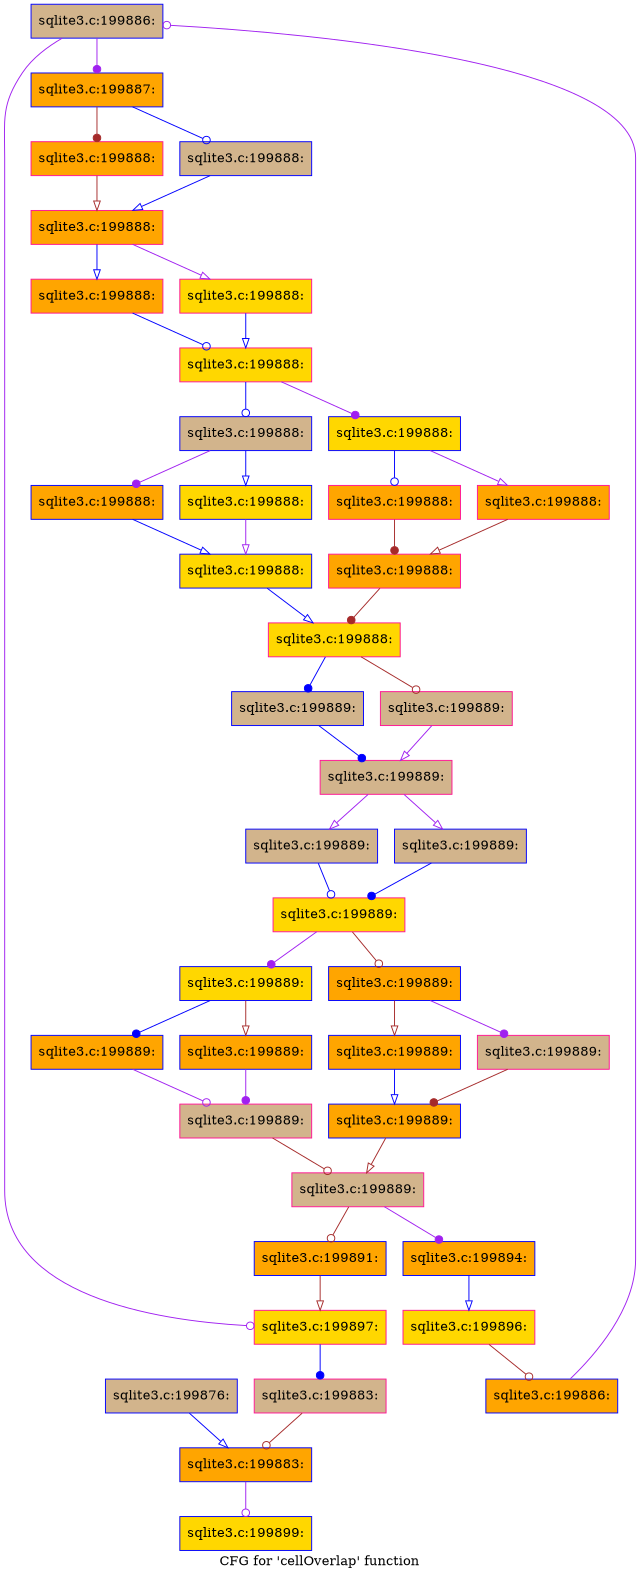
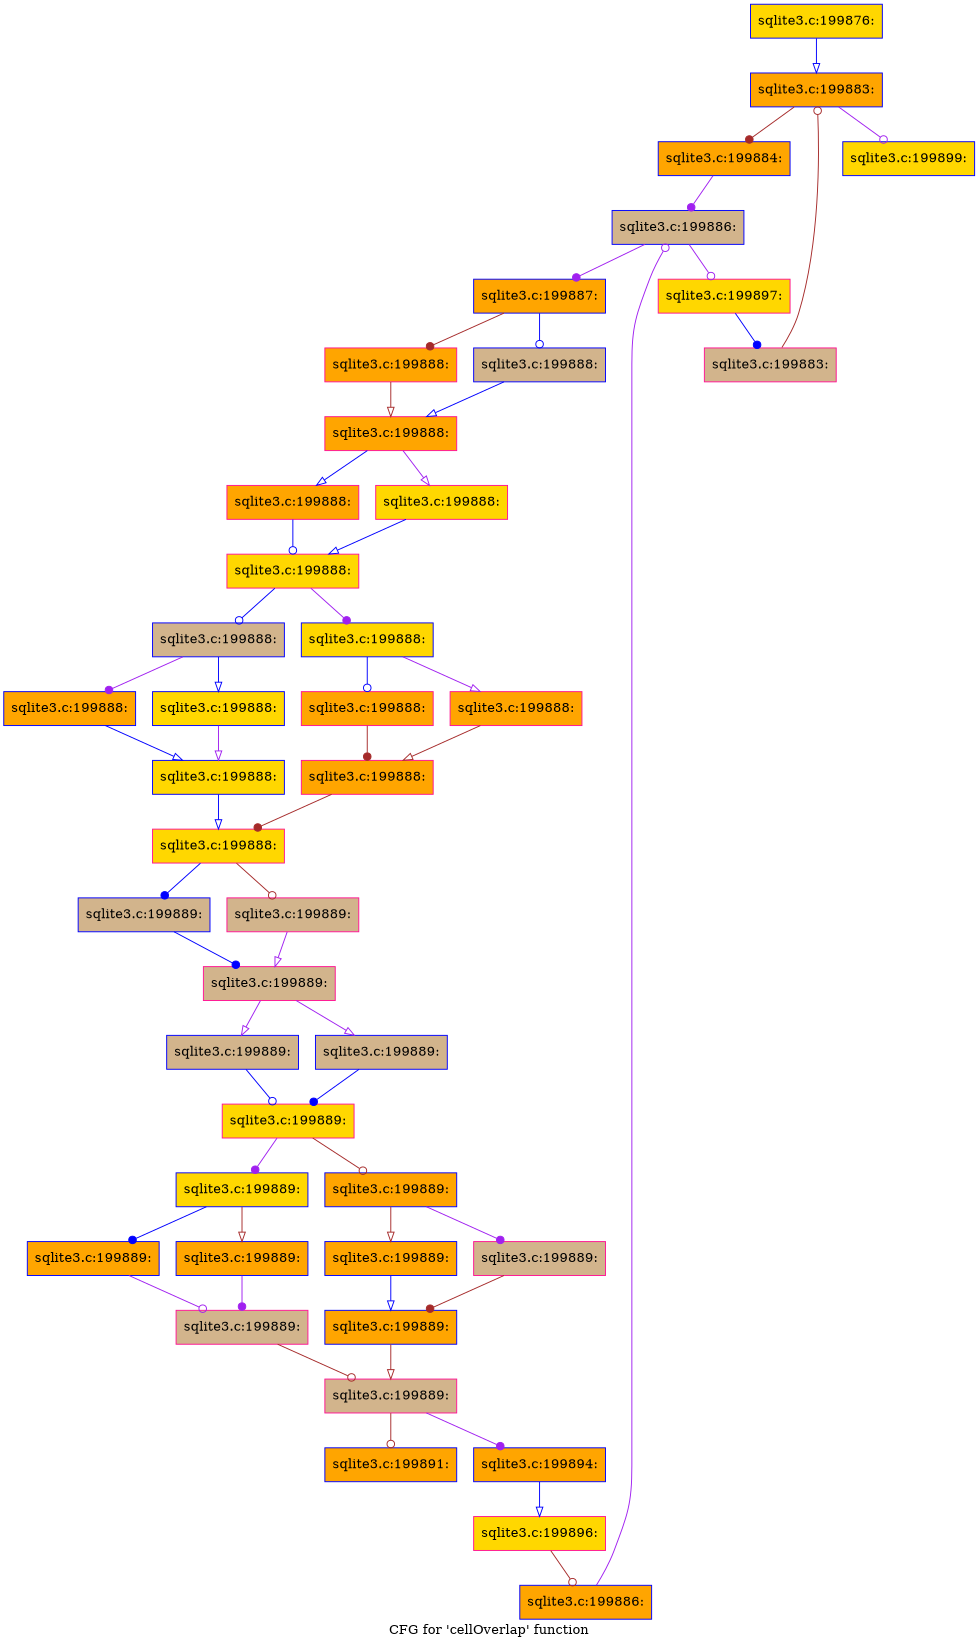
node "sqlite3.c:199884:": added
edge "sqlite3.c:199891:" -> "sqlite3.c:199897:": removed
node "sqlite3.c:199876:": fillcolor tan -> gold
